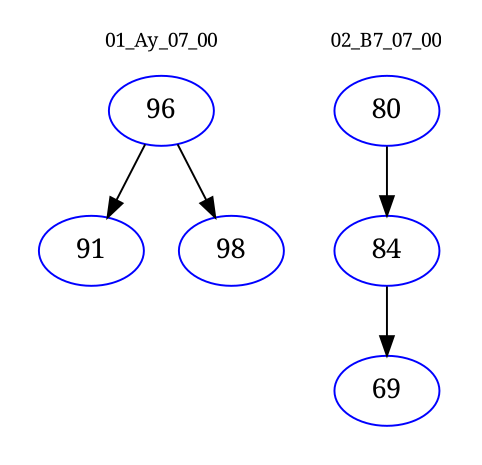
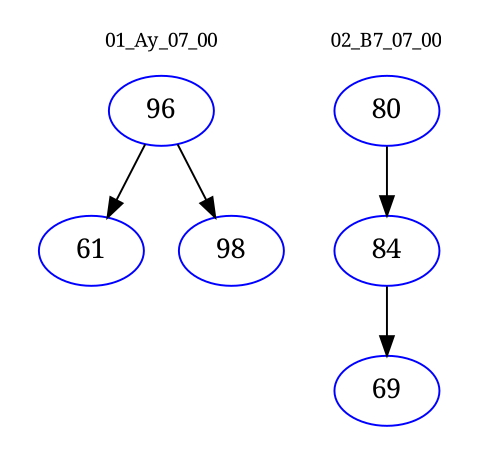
node "91": label "91" -> "61"
